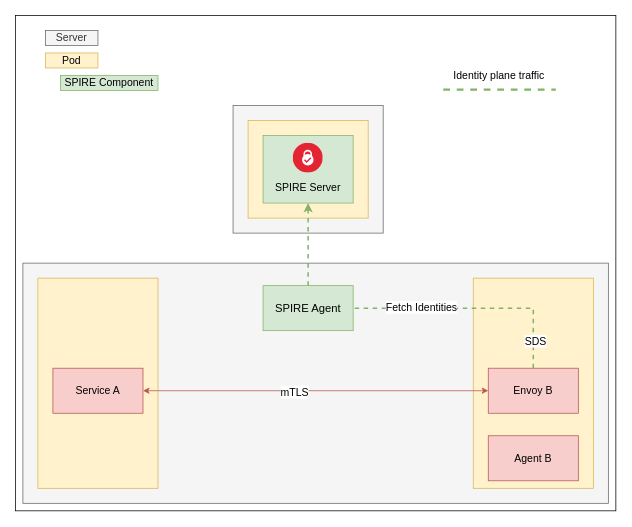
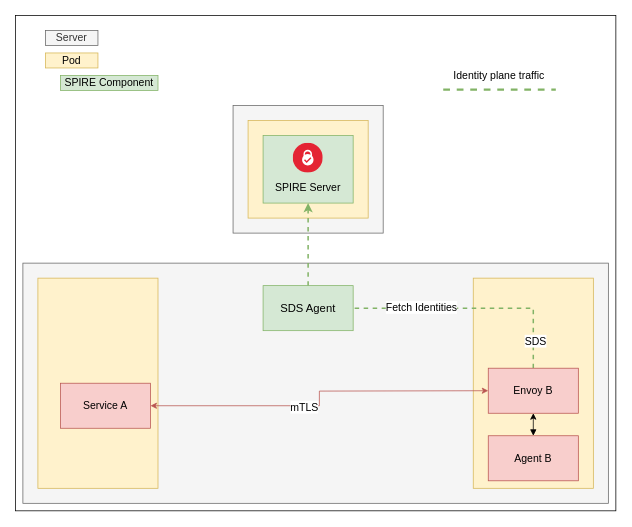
node "SPIRE Agent": label "SPIRE Agent" -> "SDS Agent"
node "Service A": moved (98, 390) -> (105, 405)
edge "Envoy B" -- "Agent B": added
